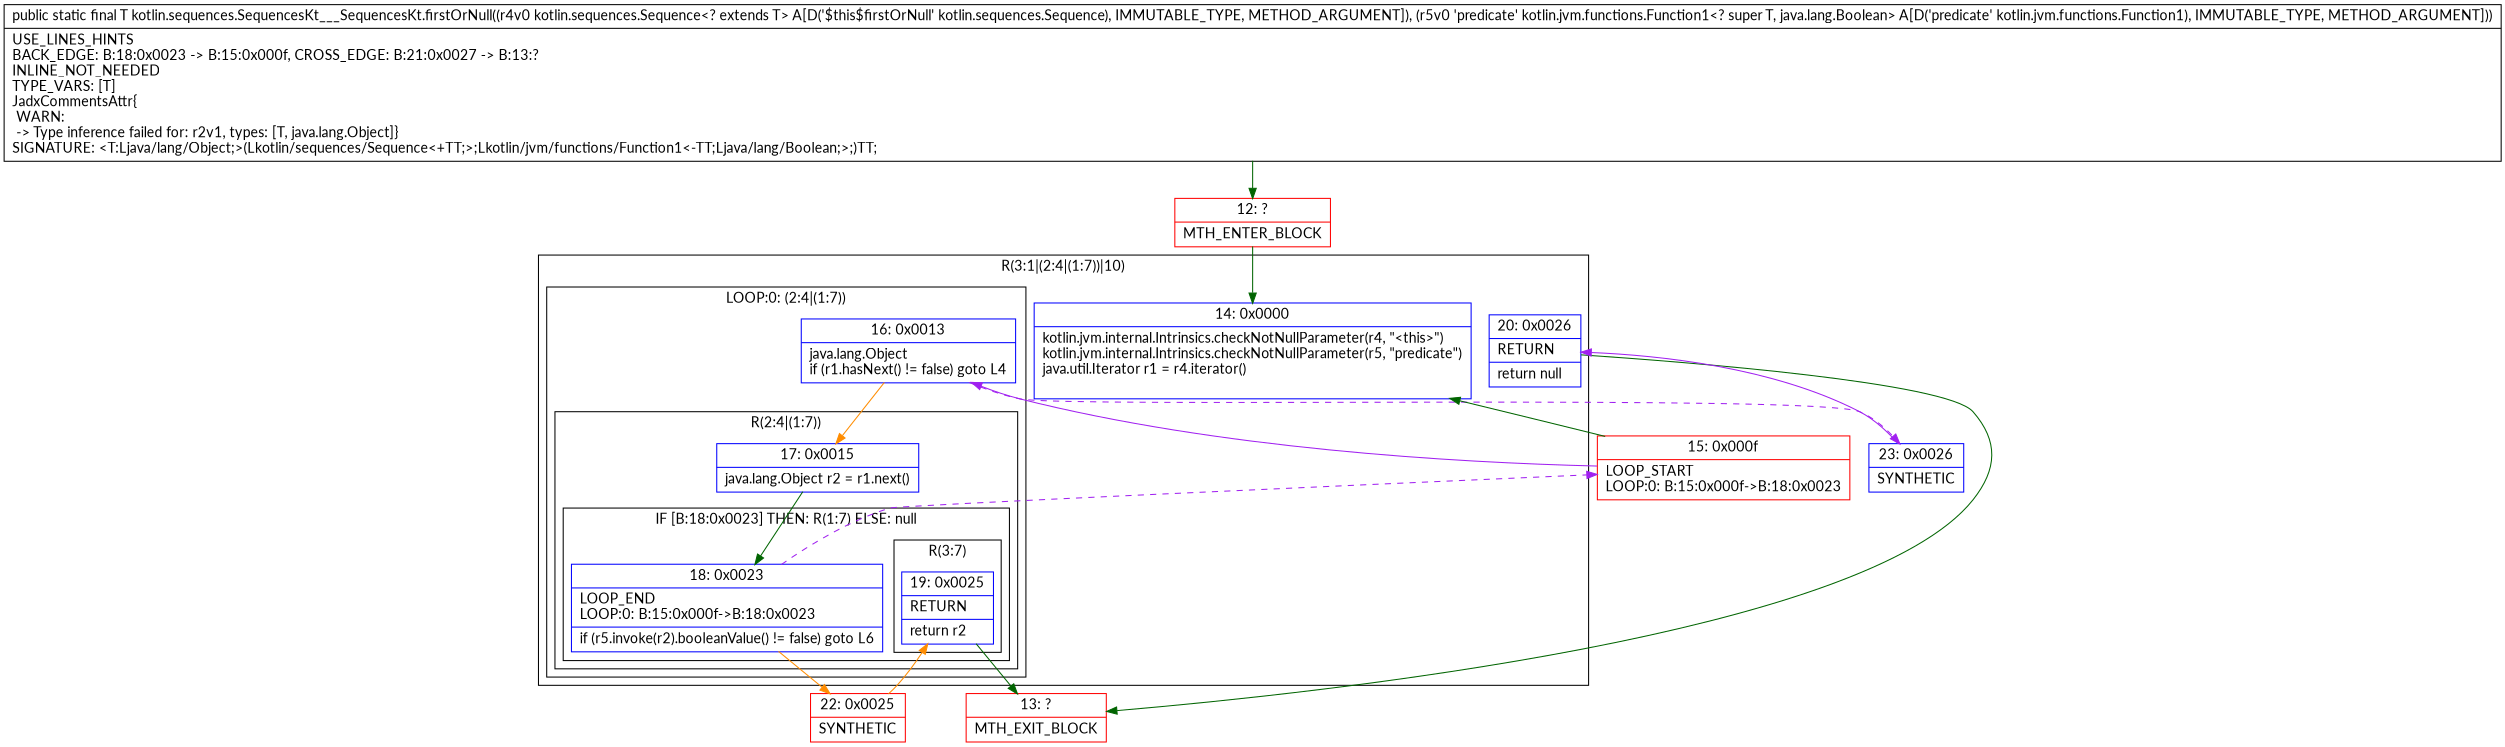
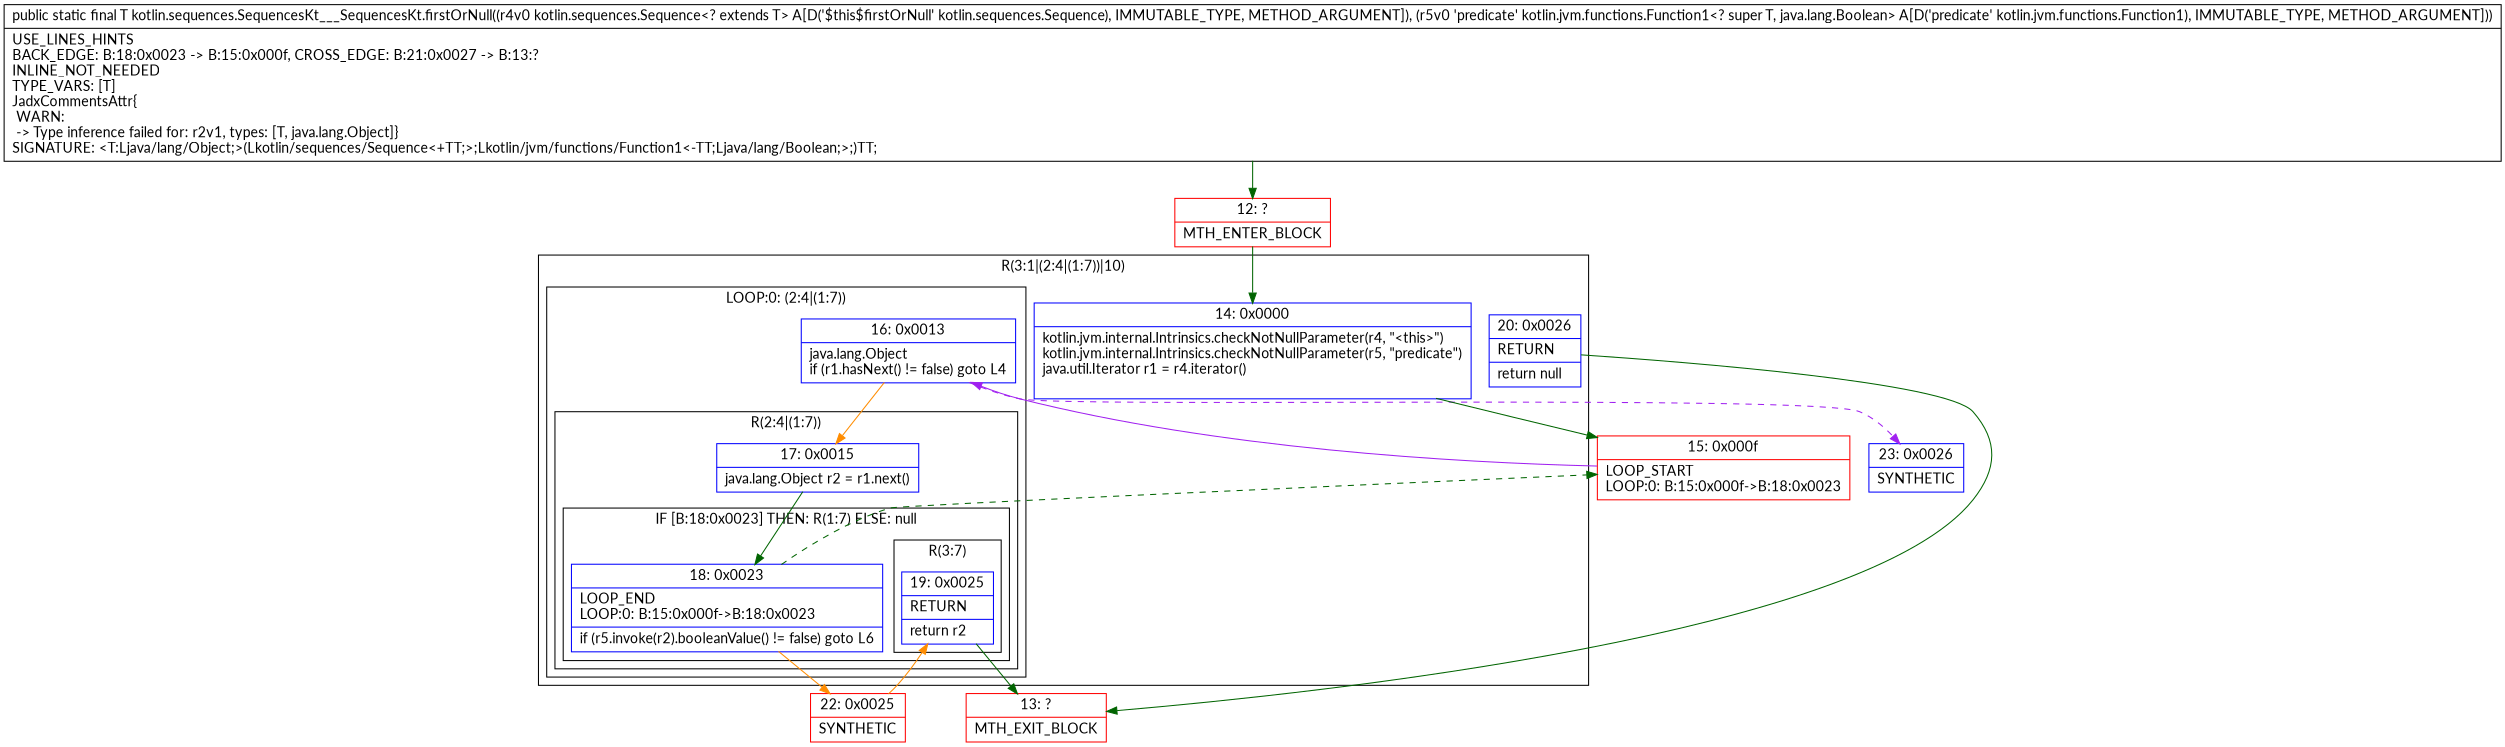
edge "23: 0x0026" -> "20: 0x0026": removed
edge "15: 0x000f" -> "14: 0x0000": reversed
edge "18: 0x0023" -> "15: 0x000f": color purple -> darkgreen
